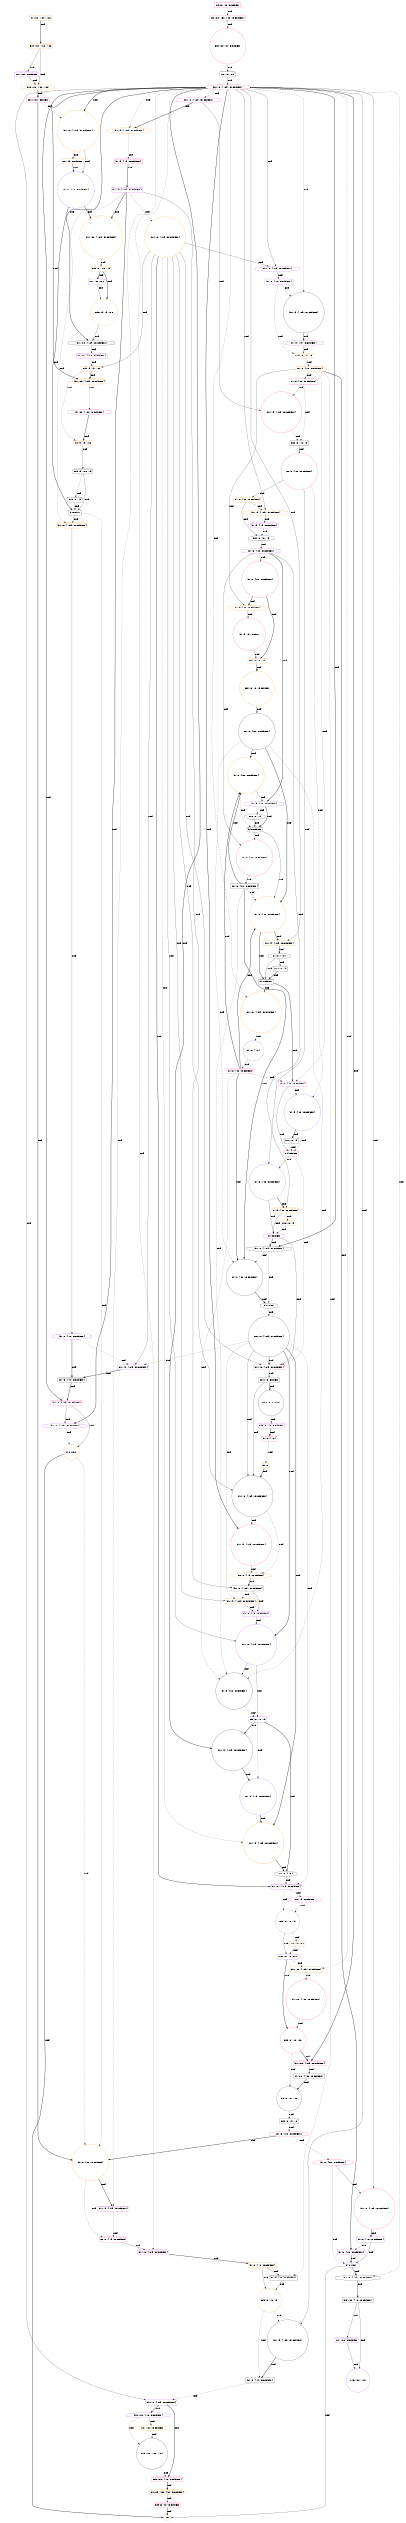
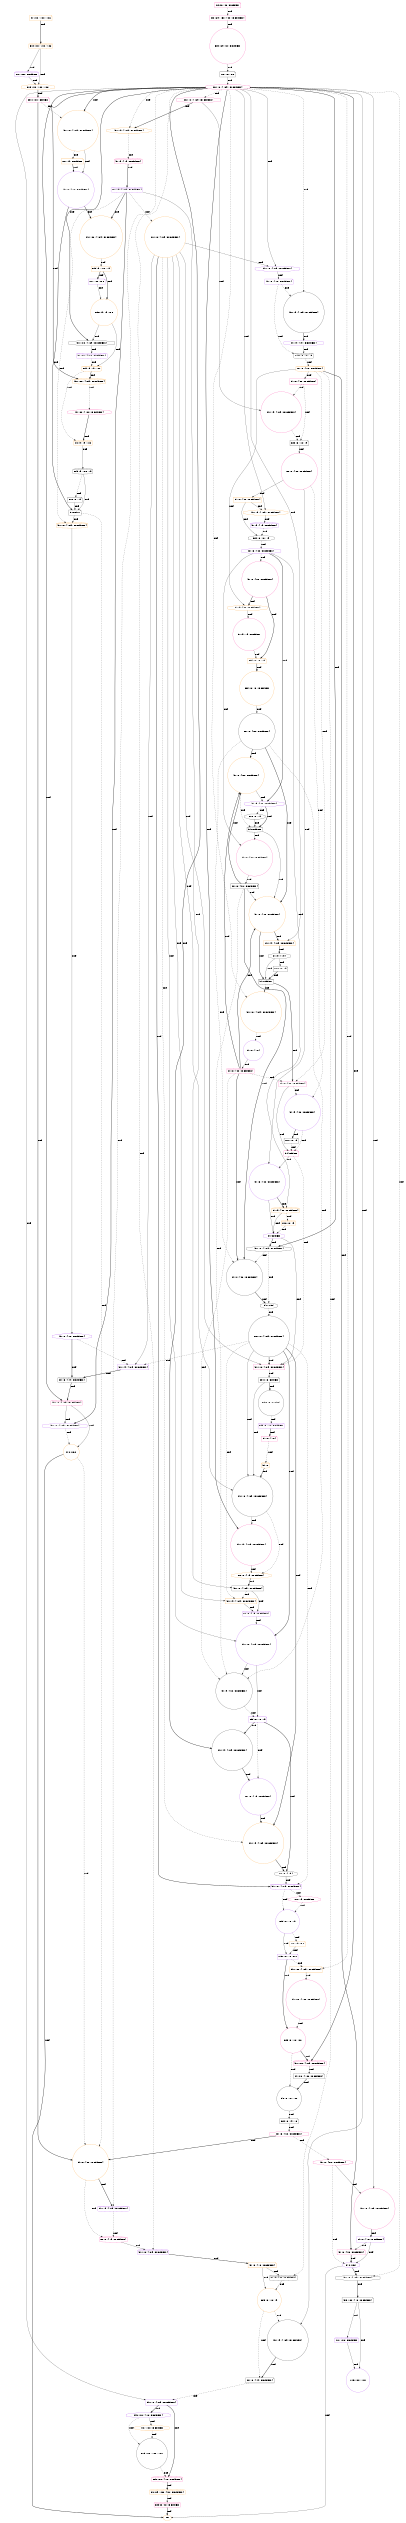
edge "stur x8 , [ x29 , #- address ]" -> "add x9 , x9 , x11": now "subs x9 , x9 , # 0" -> "add x9 , x9 , x11"
node "subs x8 , x8 , x9": color darkorange -> black
node "lsr x9 , x9 , # cbnz": label "lsr x9 , x9 , # cbnz" -> "lsr x9 , x9 , # address"
